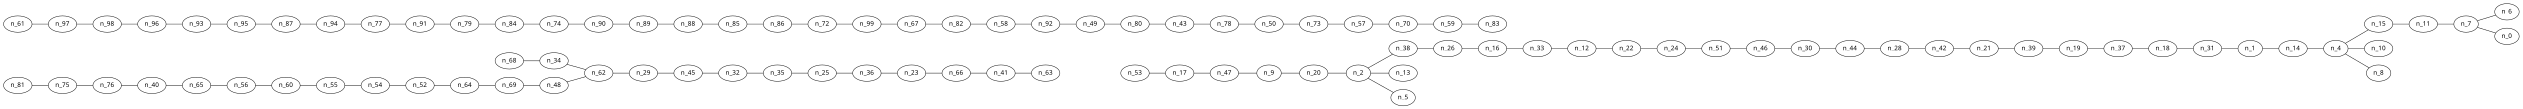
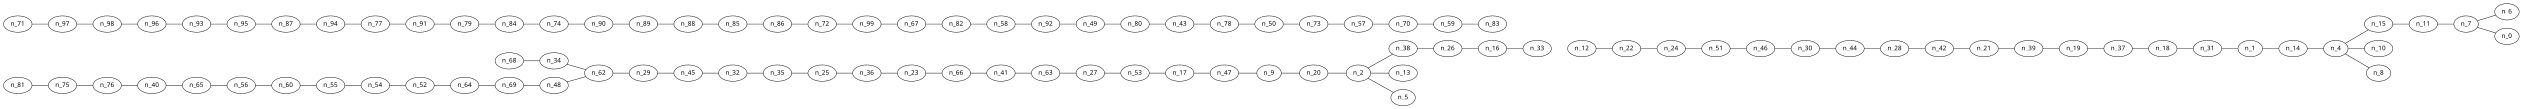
node "n_61": label "n_61" -> "n_71"
edge "n_33" -- "n_12": removed
node "n_27": added
